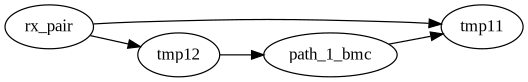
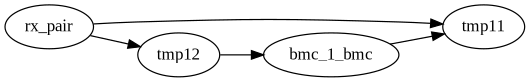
node "path_1_bmc": label "path_1_bmc" -> "bmc_1_bmc"
